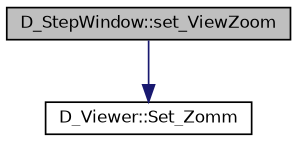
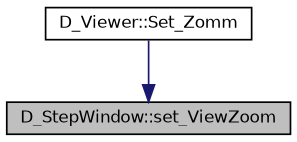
edge "D_StepWindow::set_ViewZoom" -> "D_Viewer::Set_Zomm": reversed
